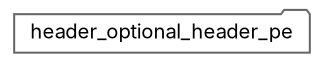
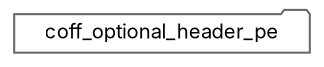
node "header_optional_header_pe": label "header_optional_header_pe" -> "coff_optional_header_pe"
